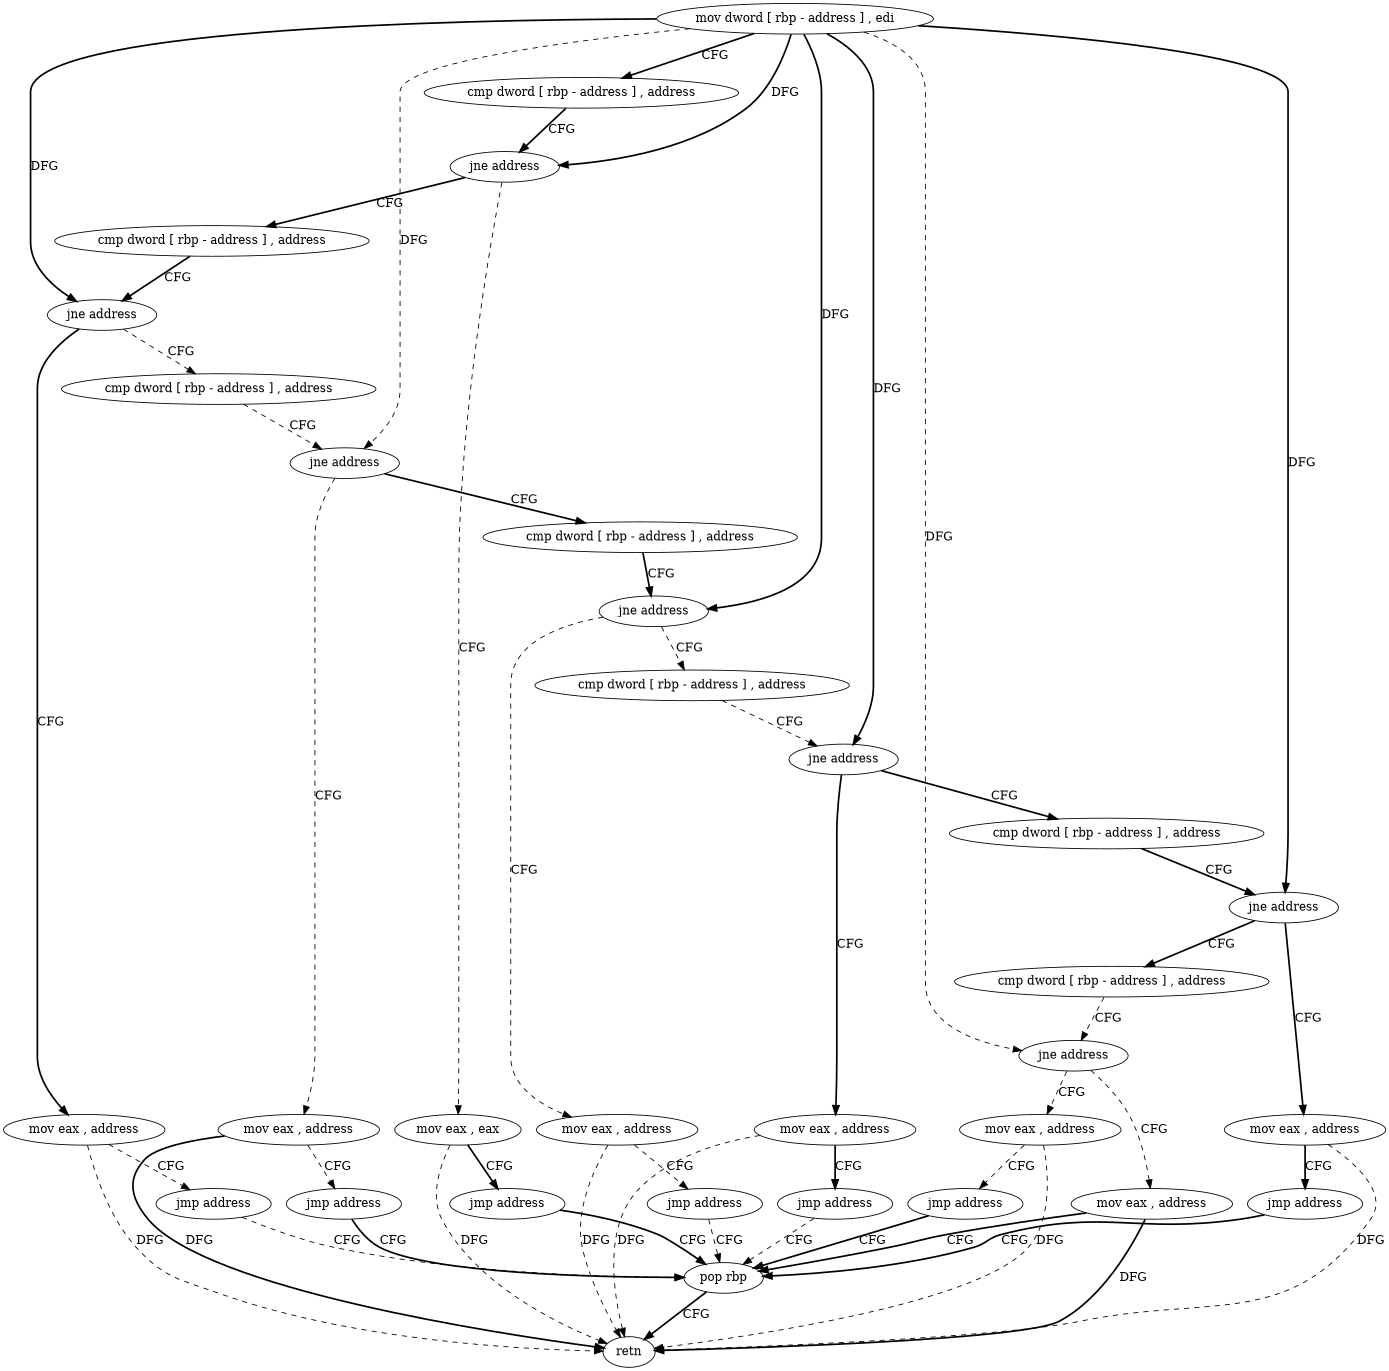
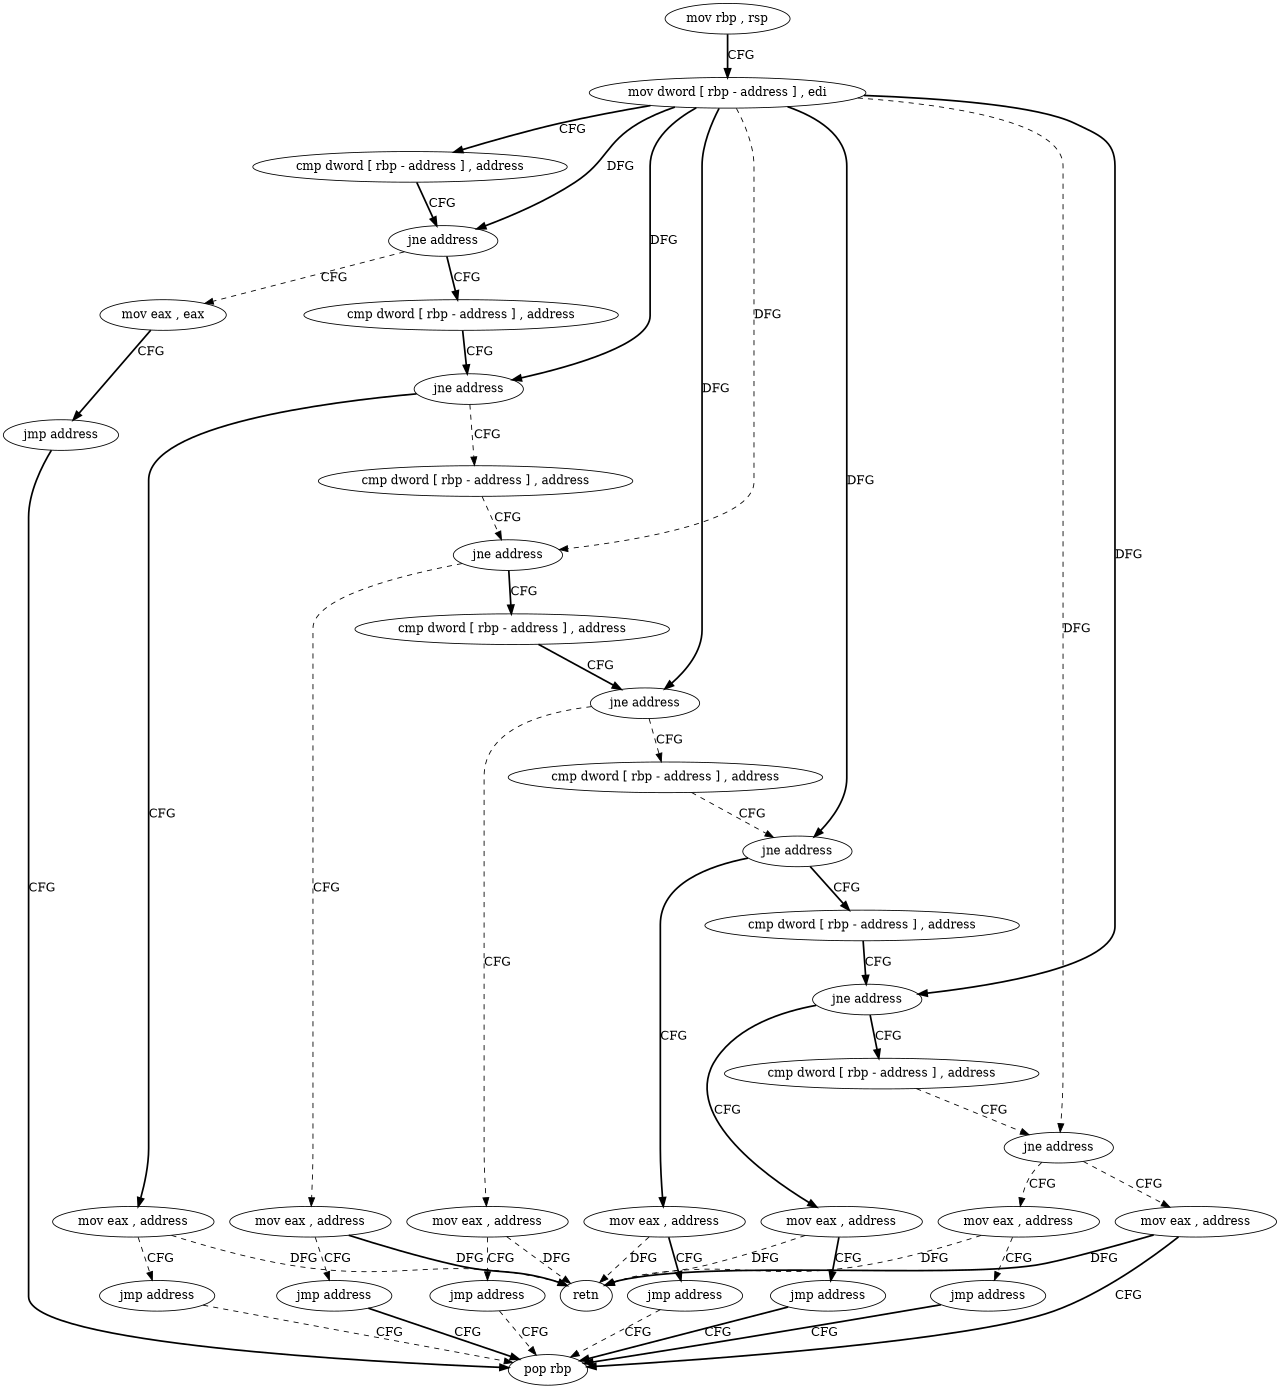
node "mov rbp , rsp": added
edge "mov eax , eax" -> "retn": removed, label "DFG"
edge "pop rbp" -> "retn": removed, label "CFG"
